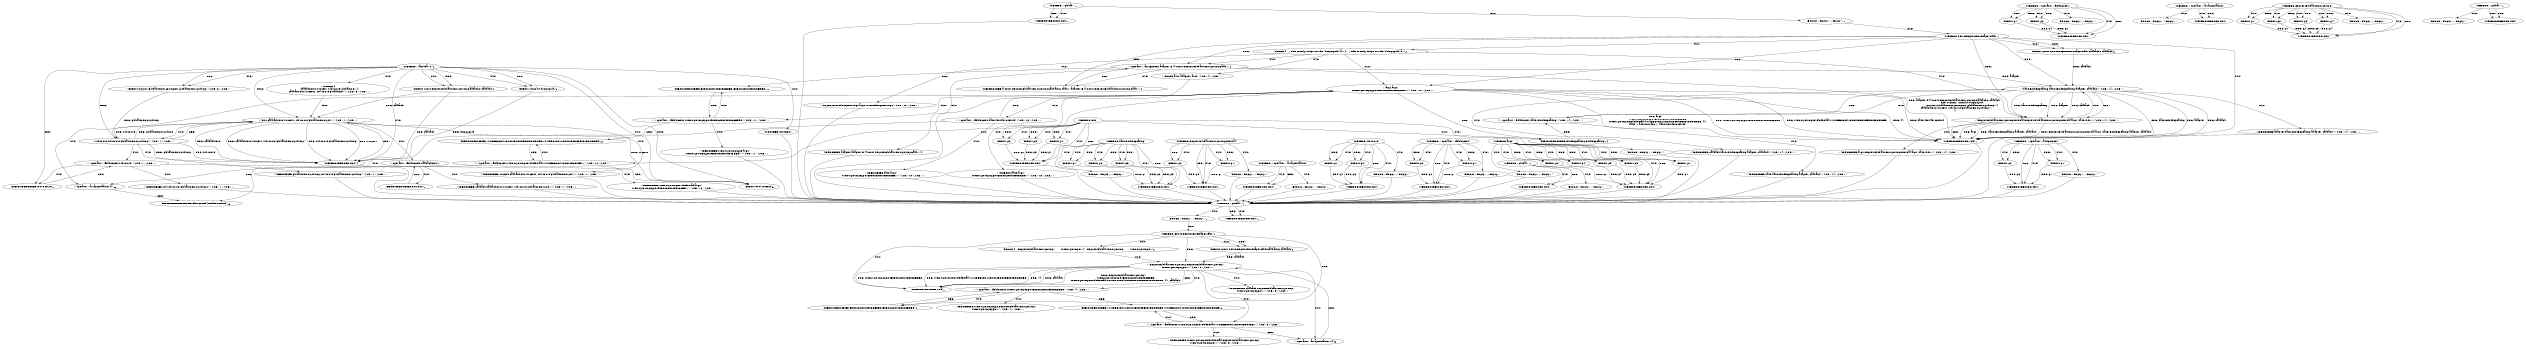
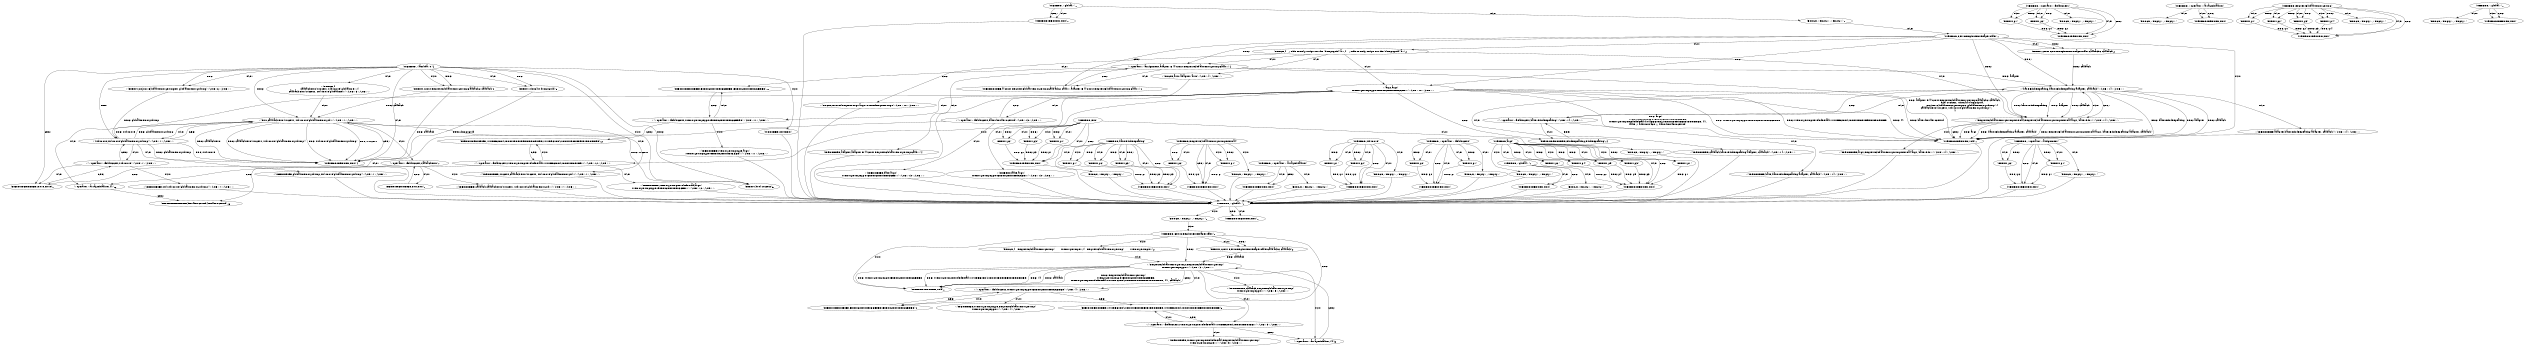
edge "(METHOD,<lambda>0)" -> "<(std.move,std::move(global_memory_dump))<SUB>7</SUB>>": label "DDG: " -> "FOR: "
edge "(METHOD,Run)" -> "(FIELD_IDENTIFIER,BindRepeating,BindRepeating)": now "<(<operator>.fieldAccess,base::BindRepeating)<SUB>14</SUB>>" -> "(FIELD_IDENTIFIER,BindRepeating,BindRepeating)"
edge "(<operator>.fieldAccess,callback.Run)" -> "(FIELD_IDENTIFIER,move,move)": added, label "CFG:"
edge "<(<operator>.fieldAccess,std::move)<SUB>7</SUB>>" -> "(PARAM,bool success)": now "<(<operator>.fieldAccess,std::move)<SUB>7</SUB>>" -> "<(std.move,std::move(global_memory_dump))<SUB>7</SUB>>"
